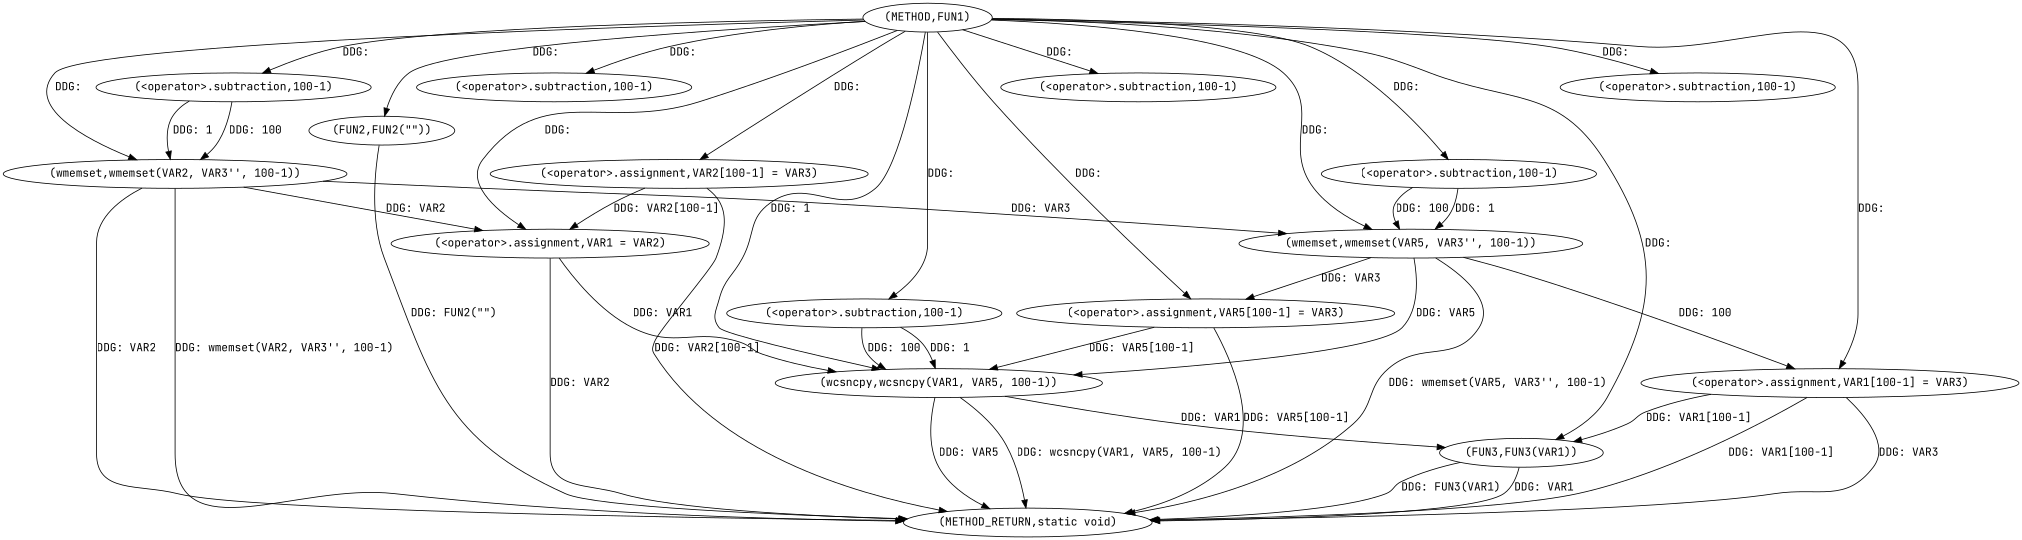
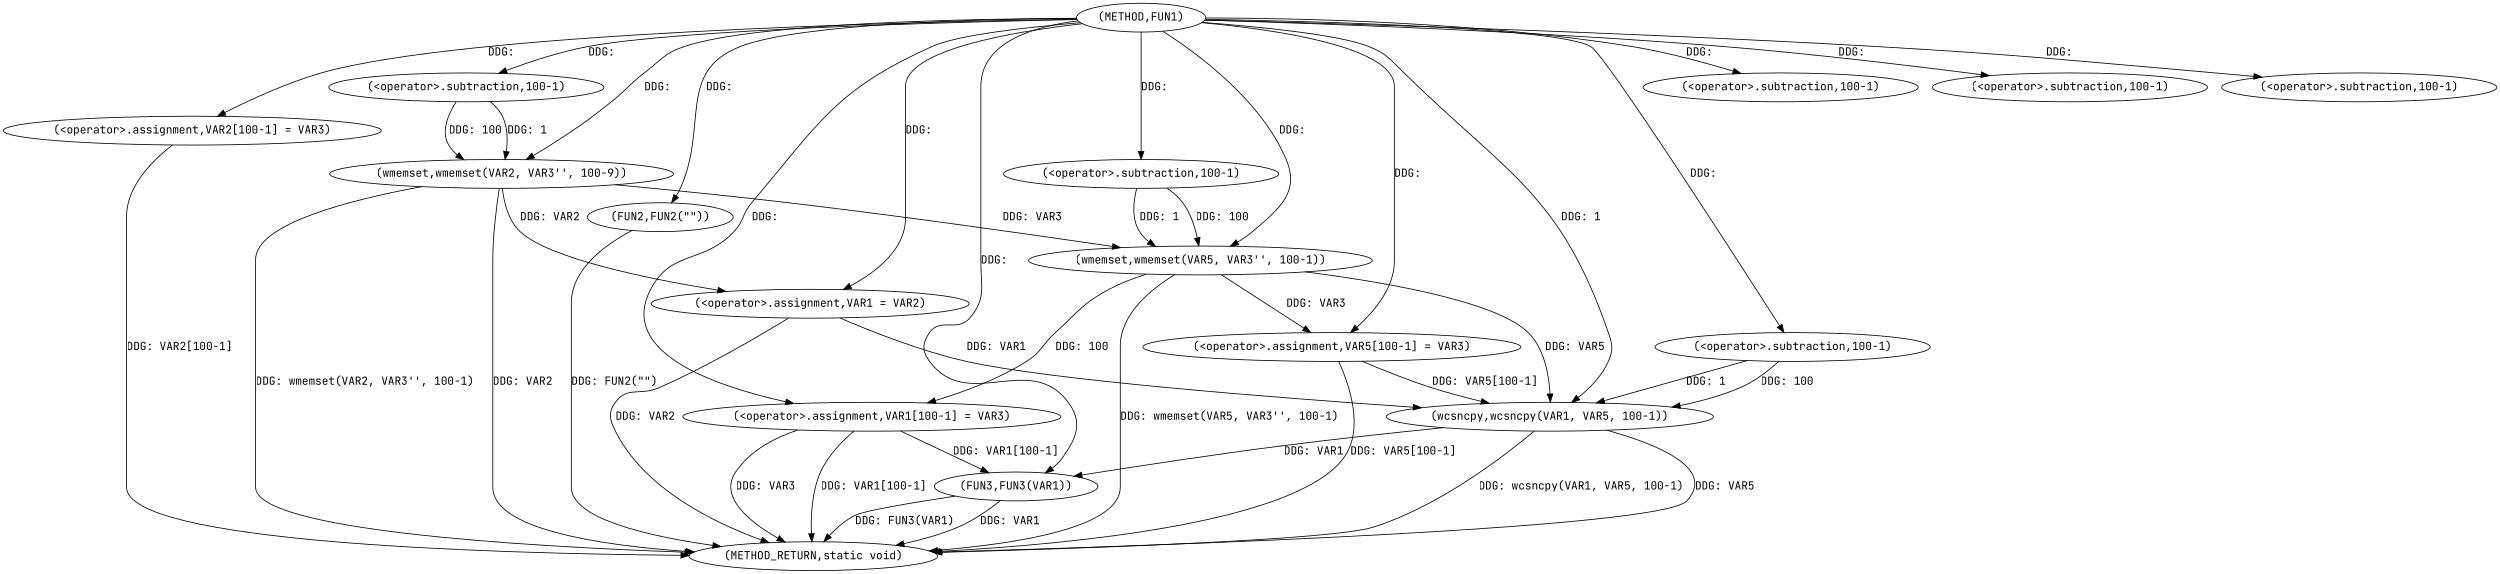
node "(wmemset,wmemset(VAR2, VAR3'', 100-1))": label "(wmemset,wmemset(VAR2, VAR3'', 100-1))" -> "(wmemset,wmemset(VAR2, VAR3'', 100-9))"
edge "(<operator>.assignment,VAR2[100-1] = VAR3)" -> "(<operator>.assignment,VAR1 = VAR2)": removed, label "DDG: VAR2[100-1]"
